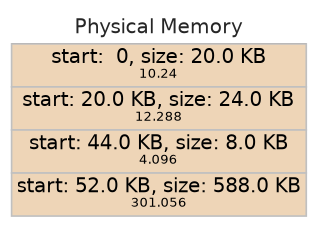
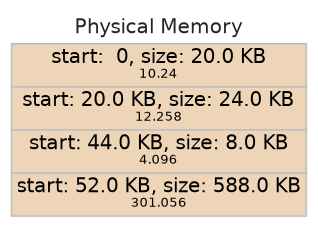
node "Physical Memory": text "12.288" -> "12.258"
